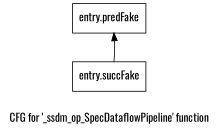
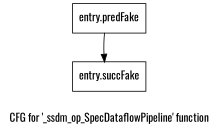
edge "entry.succFake" -> "entry.predFake": reversed
